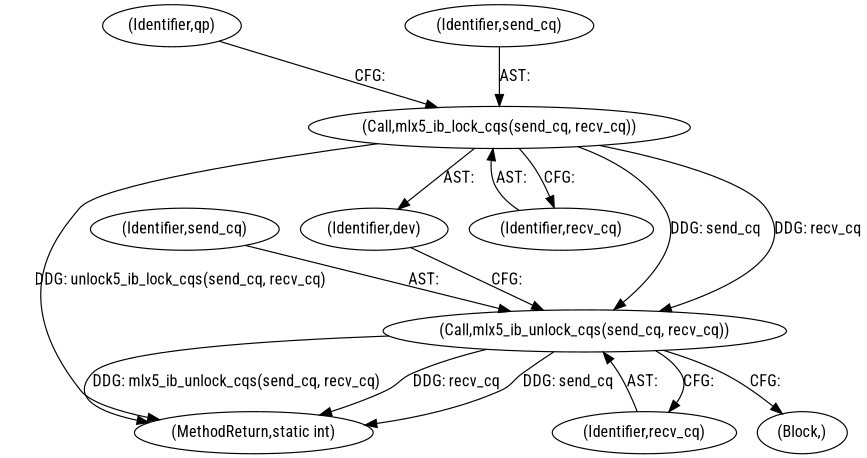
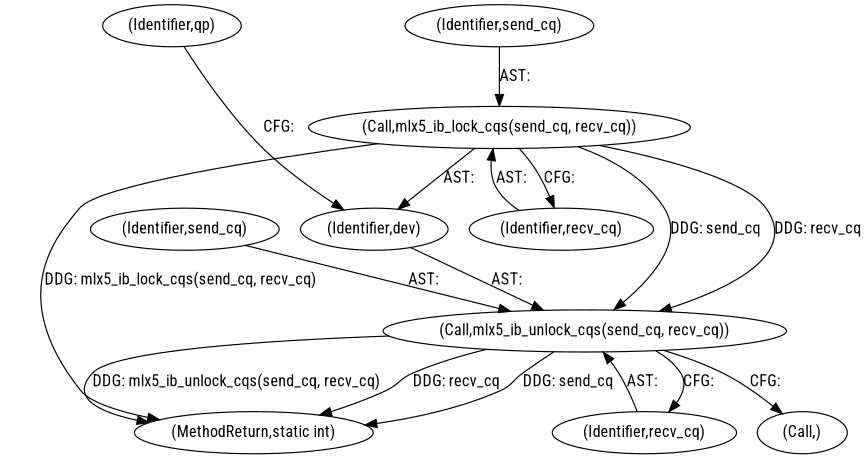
edge "(Identifier,qp)" -> "(Call,mlx5_ib_lock_cqs(send_cq, recv_cq))": now "(Identifier,qp)" -> "(Identifier,dev)"
edge "(Call,mlx5_ib_lock_cqs(send_cq, recv_cq))" -> "(MethodReturn,static int)": label "DDG: unlock5_ib_lock_cqs(send_cq, recv_cq)" -> "DDG: mlx5_ib_lock_cqs(send_cq, recv_cq)"
edge "(Identifier,dev)" -> "(Call,mlx5_ib_unlock_cqs(send_cq, recv_cq))": label "CFG: " -> "AST: "
node "(Block,)": label "(Block,)" -> "(Call,)"
